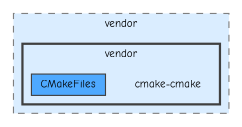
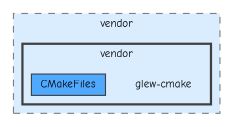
node "cmake-cmake": label "cmake-cmake" -> "glew-cmake"
